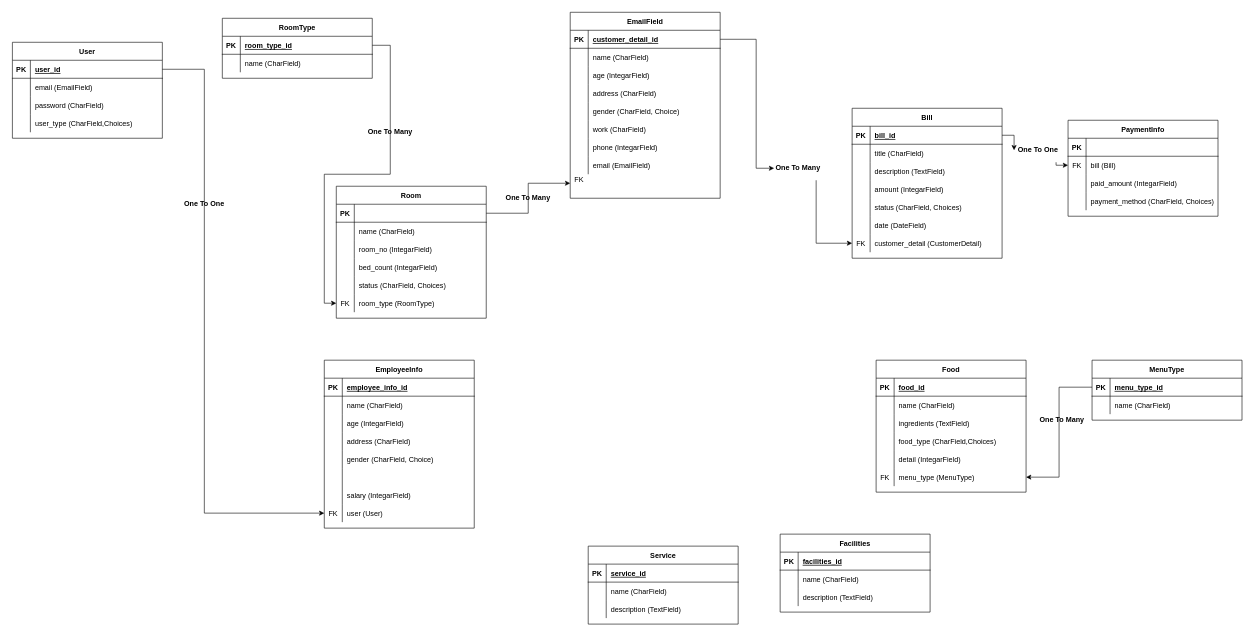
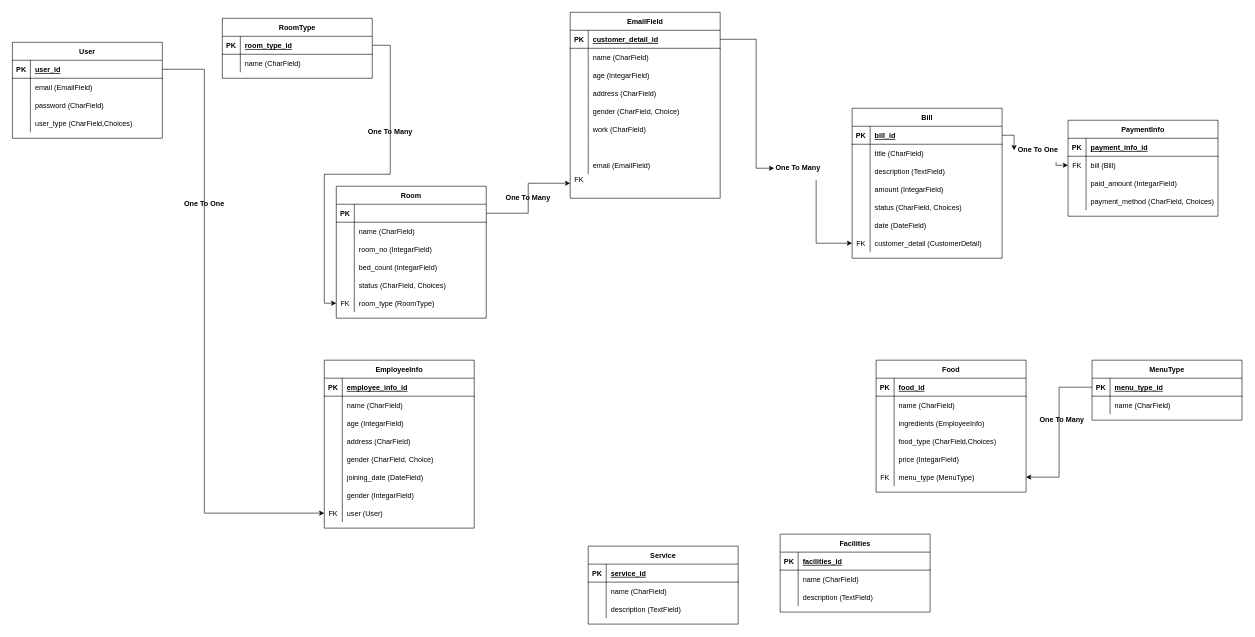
node "phone (IntegarField)": removed
node "payment_info_id": added
node "ingredients (TextField)": label "ingredients (TextField)" -> "ingredients (EmployeeInfo)"
node "detail (IntegarField)": label "detail (IntegarField)" -> "price (IntegarField)"
node "joining_date (DateField)": added
node "salary (IntegarField)": label "salary (IntegarField)" -> "gender (IntegarField)"
